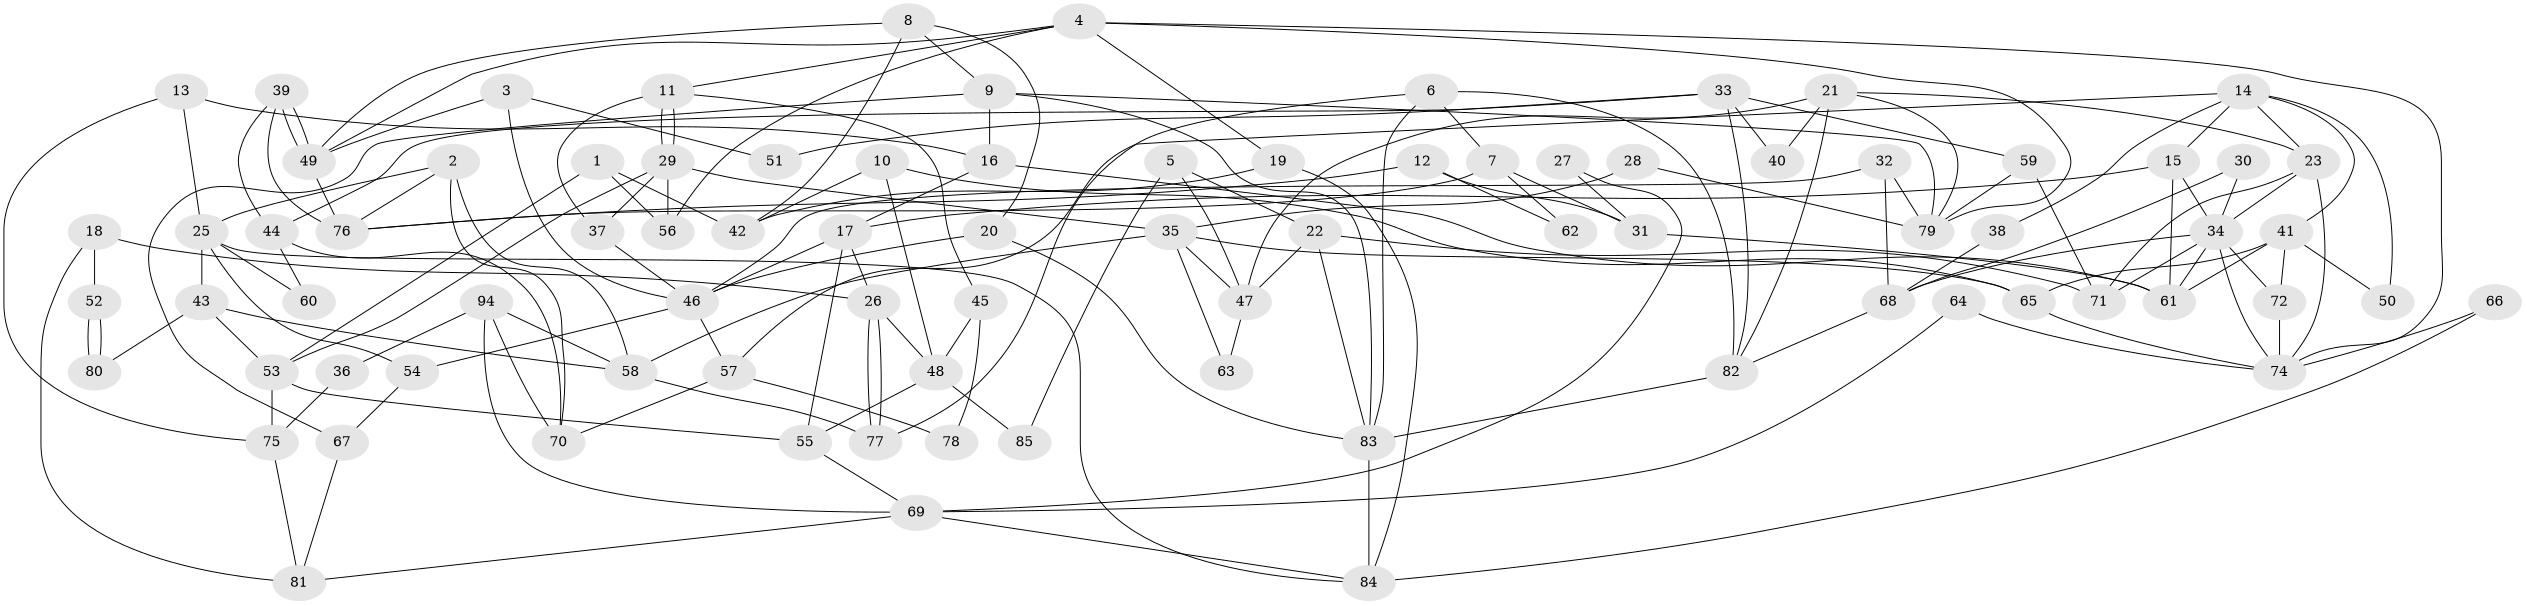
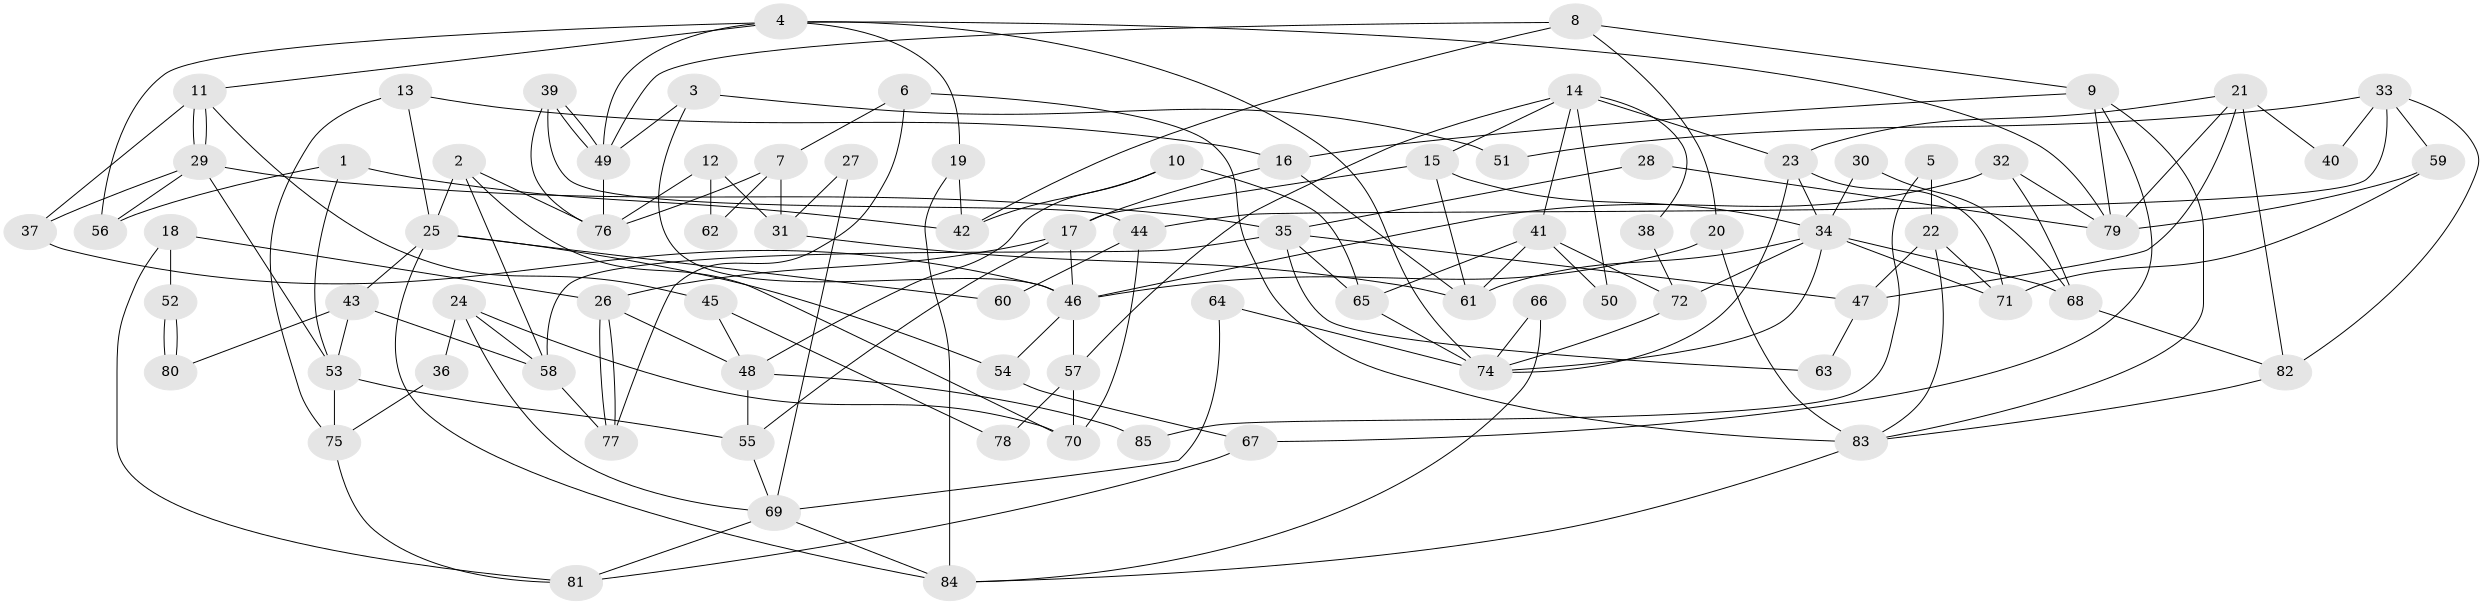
edge "6" -- "82": removed
edge "5" -- "47": removed
edge "38" -- "68": now "38" -- "72"
node "94": label "94" -> "24"
